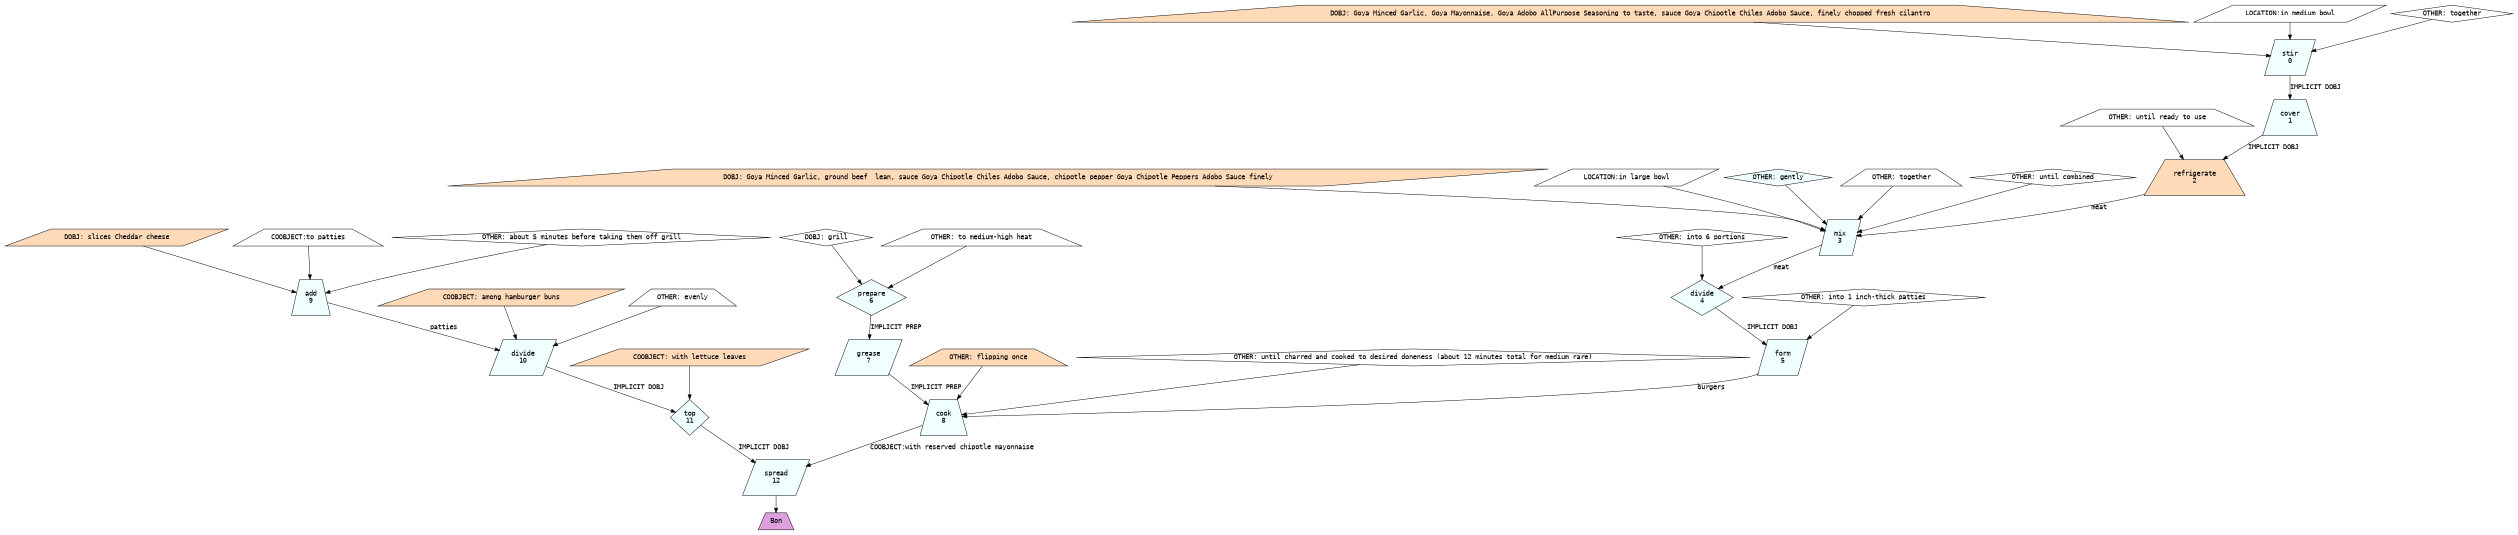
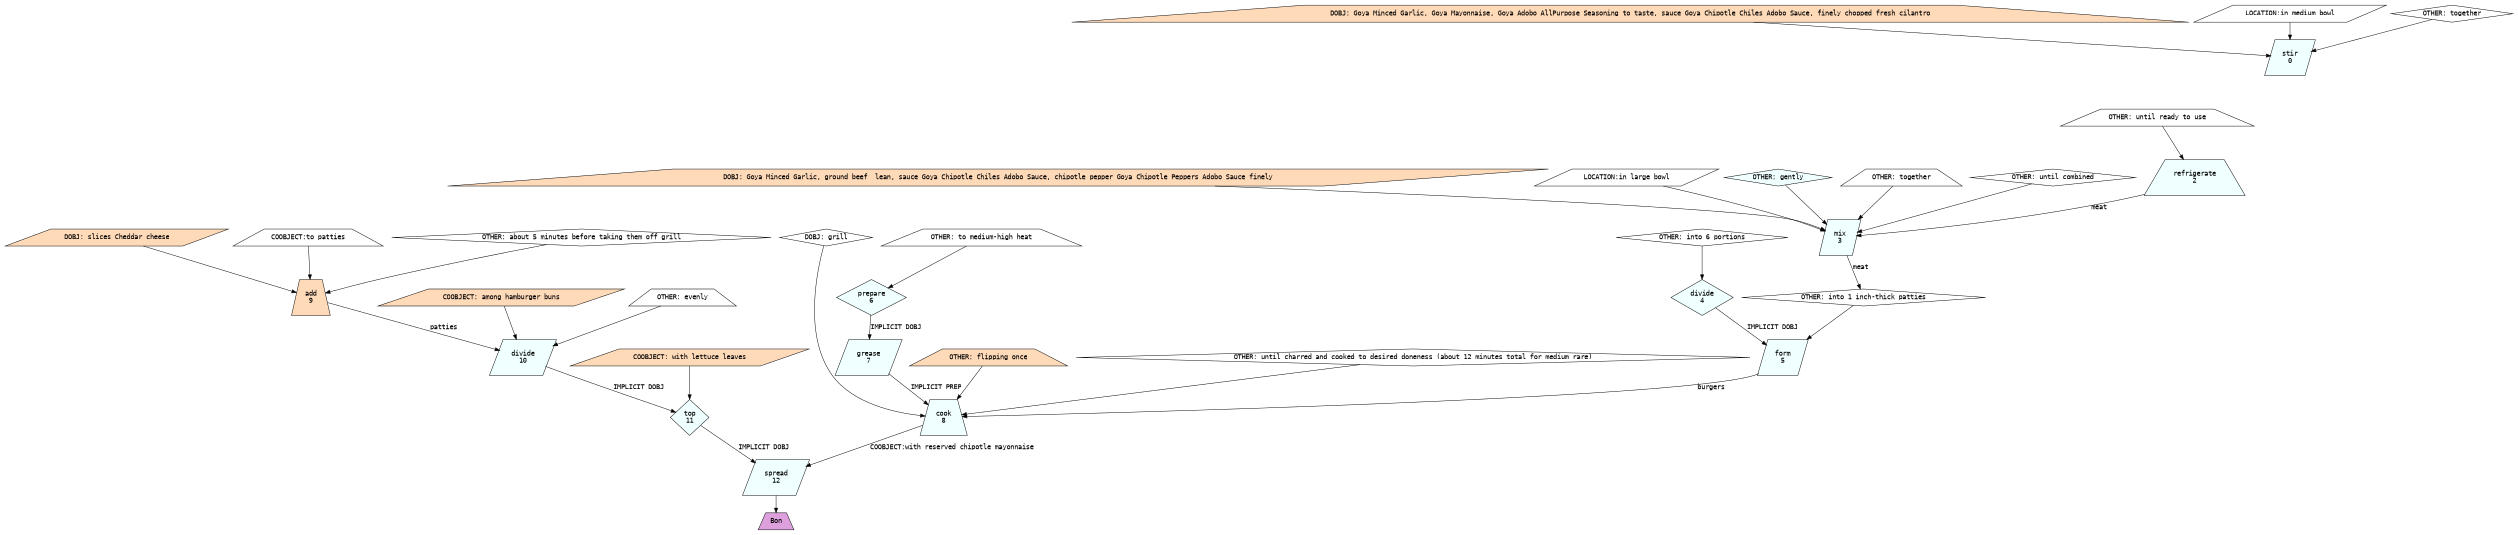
node "cover 1": removed
node "refrigerate 2": fillcolor peachpuff -> azure
edge "DOBJ: grill" -> "prepare 6": now "DOBJ: grill" -> "cook 8"
edge "mix 3" -> "divide 4": now "mix 3" -> "OTHER: into 1 inch-thick patties"
node "add 9": fillcolor azure -> peachpuff
edge "prepare 6" -> "grease 7": label "IMPLICIT PREP" -> "IMPLICIT DOBJ"
